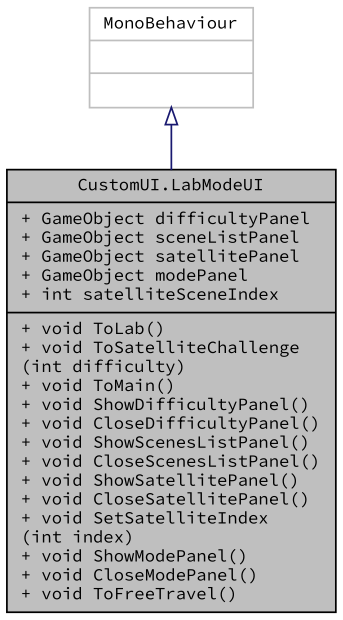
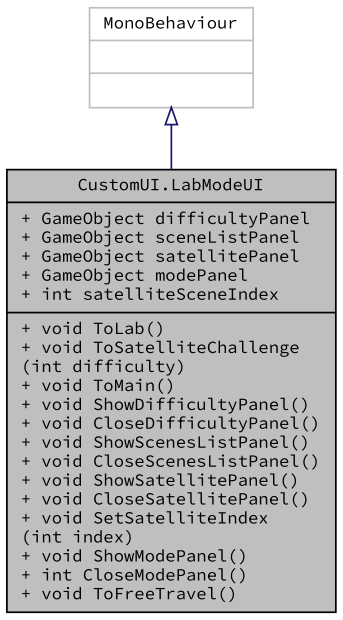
node "CustomUI.LabModeUI": text "+ void CloseModePanel()" -> "+ int CloseModePanel()"
